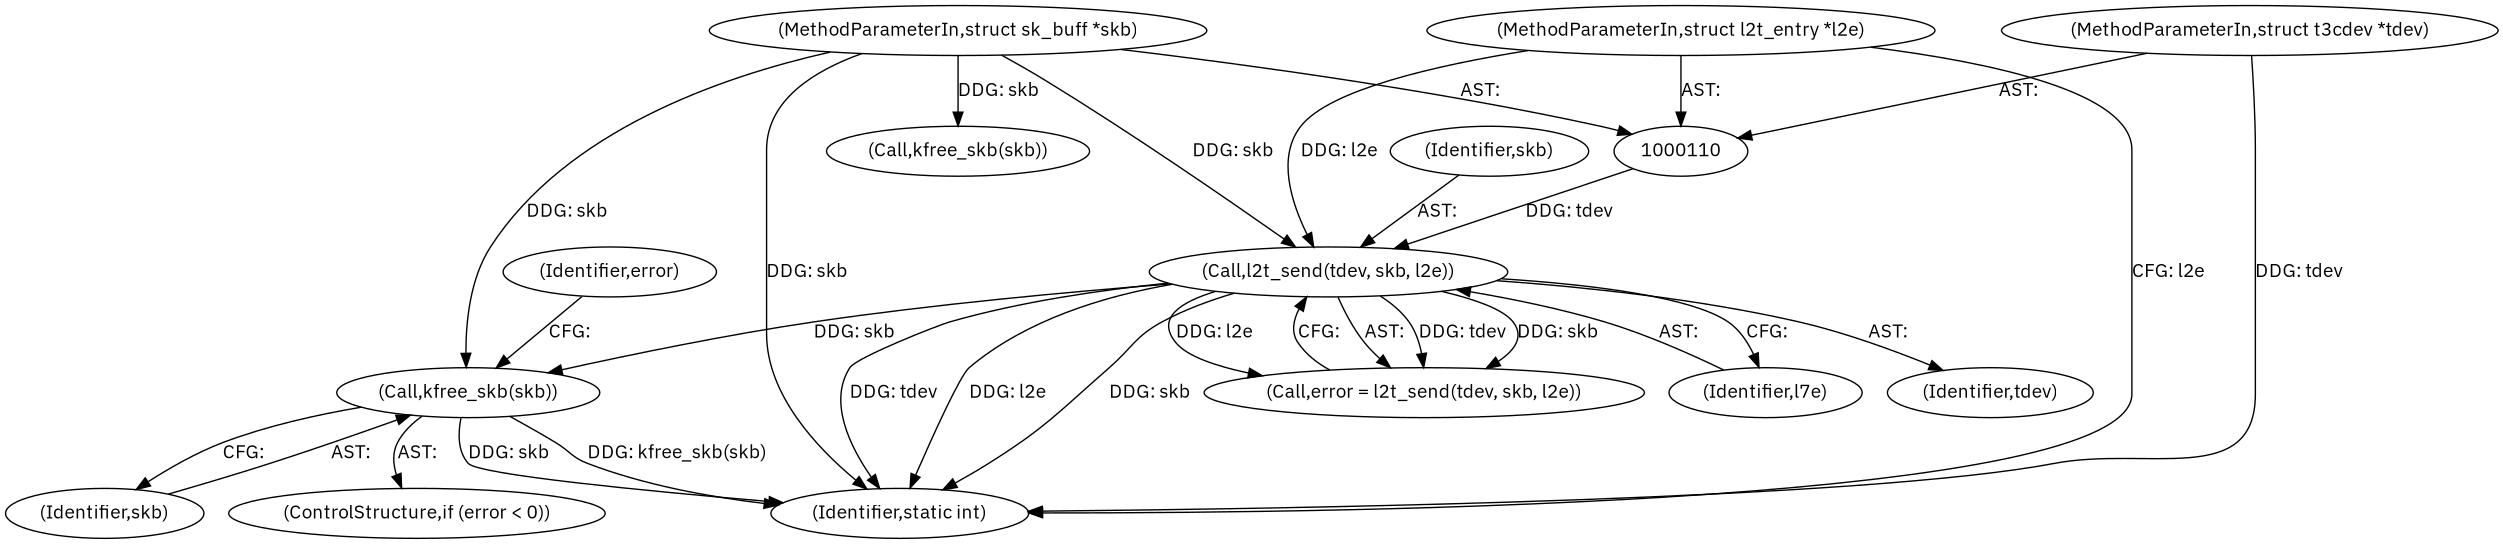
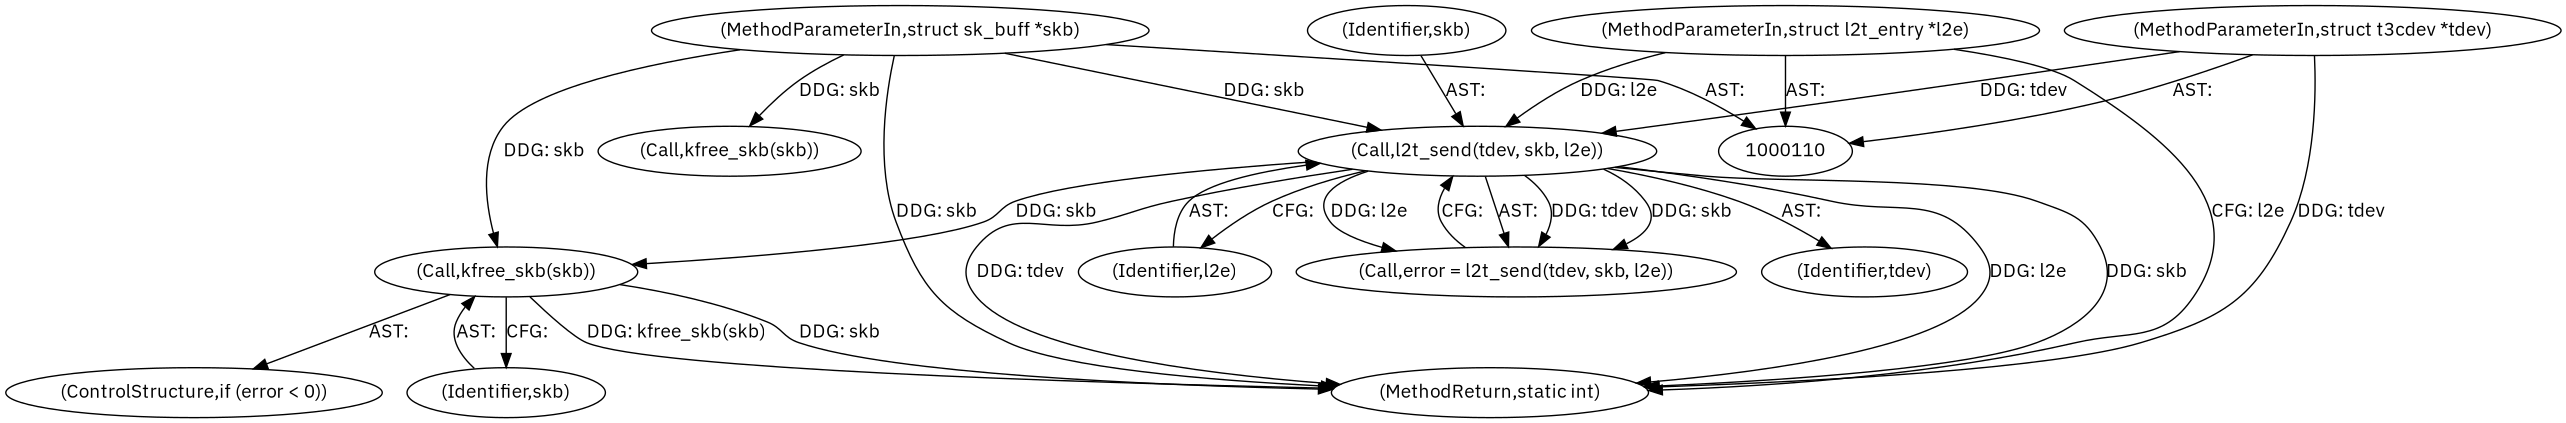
edge "1000110" -> "(Call,l2t_send(tdev, skb, l2e))": now "(MethodParameterIn,struct t3cdev *tdev)" -> "(Call,l2t_send(tdev, skb, l2e))"
node "(Identifier,error)": removed
node "(Identifier,l7e)": label "(Identifier,l7e)" -> "(Identifier,l2e)"
node "(Identifier,static int)": label "(Identifier,static int)" -> "(MethodReturn,static int)"
